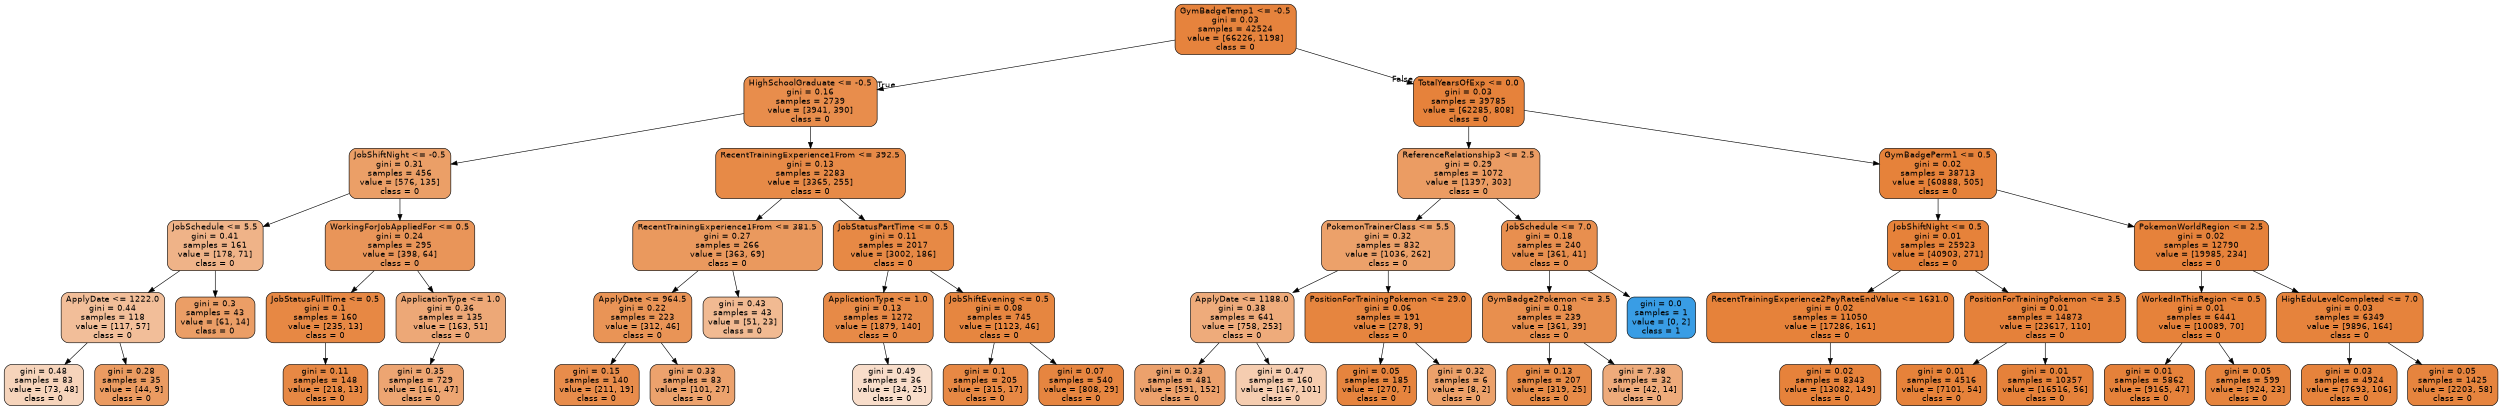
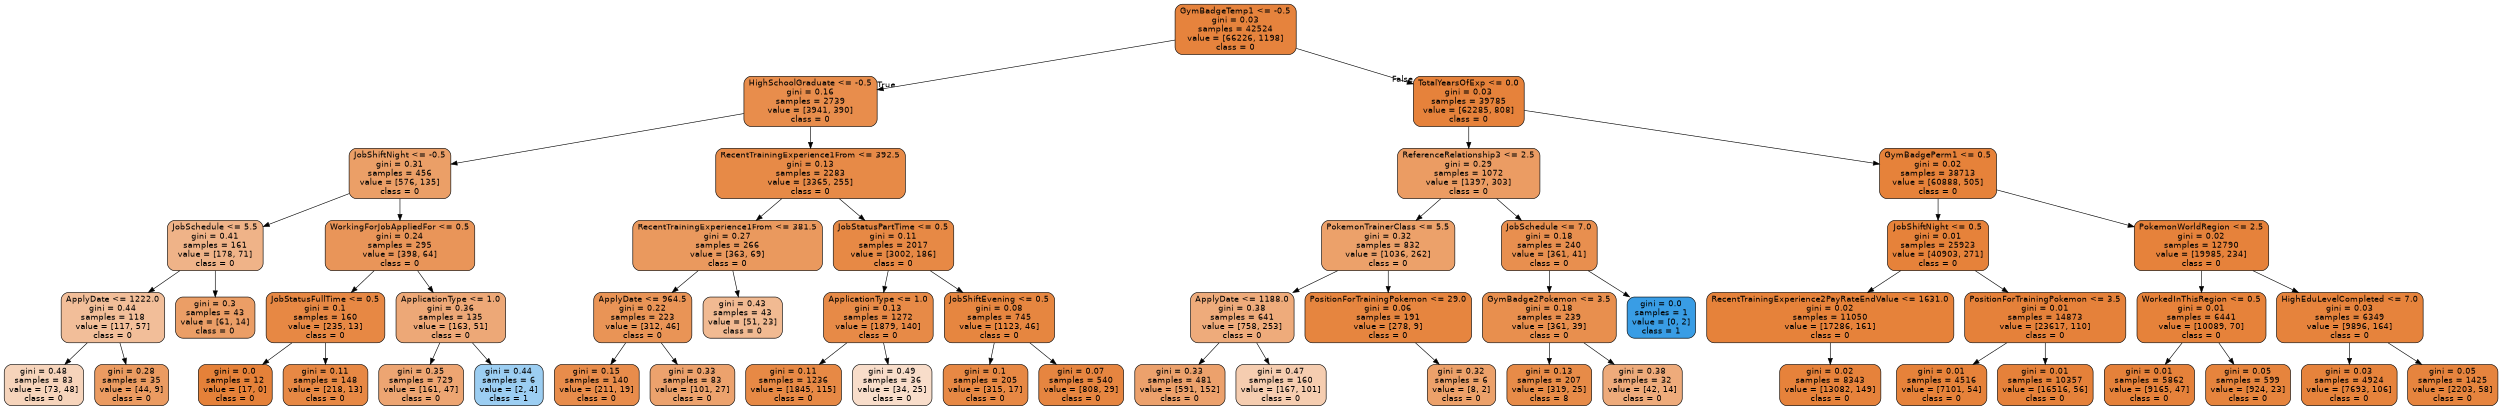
node "gini = 0.0 samples = 12 value = [17, 0] class = 0": added
node "gini = 0.44 samples = 6 value = [2, 4] class = 1": added
node "gini = 0.11 samples = 1236 value = [1845, 115] class = 0": added
node "gini = 0.05 samples = 185 value = [270, 7] class = 0": removed
node "gini = 0.13 samples = 207 value = [319, 25] class = 0": label "gini = 0.13 samples = 207 value = [319, 25] class = 0" -> "gini = 0.13 samples = 207 value = [319, 25] class = 8"
node "gini = 7.38 samples = 32 value = [42, 14] class = 0": label "gini = 7.38 samples = 32 value = [42, 14] class = 0" -> "gini = 0.38 samples = 32 value = [42, 14] class = 0"
